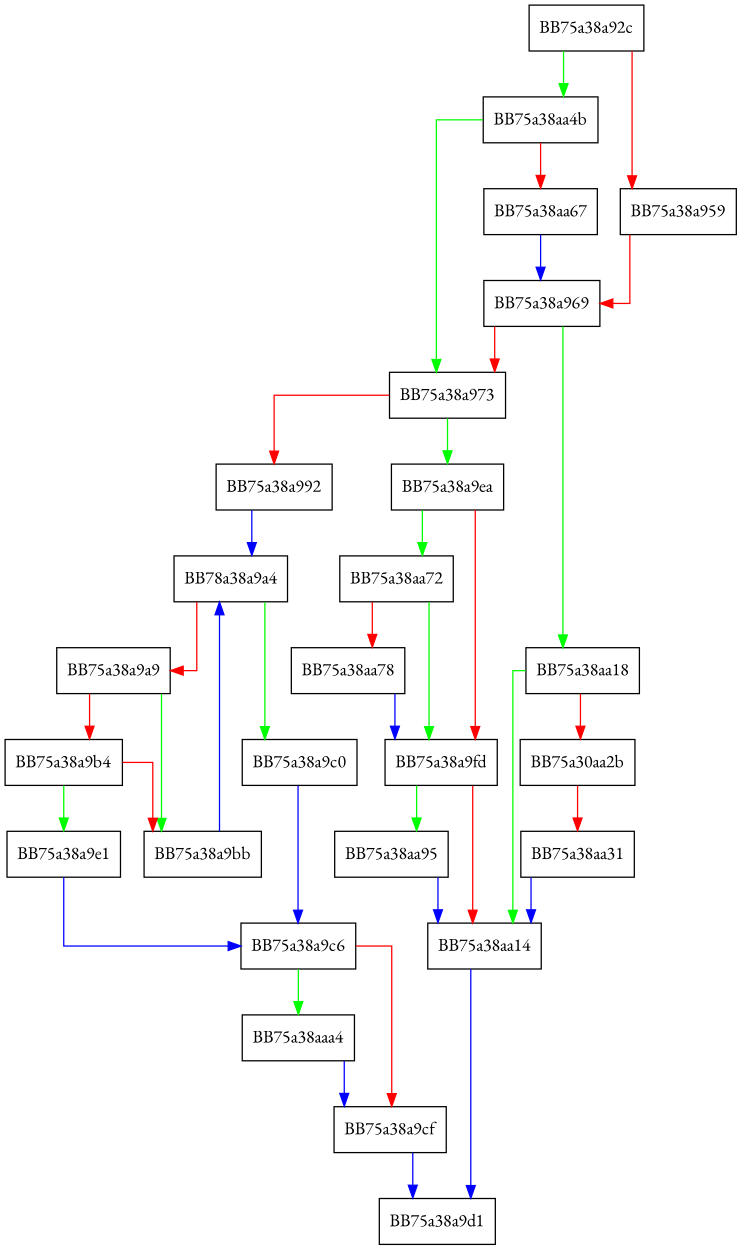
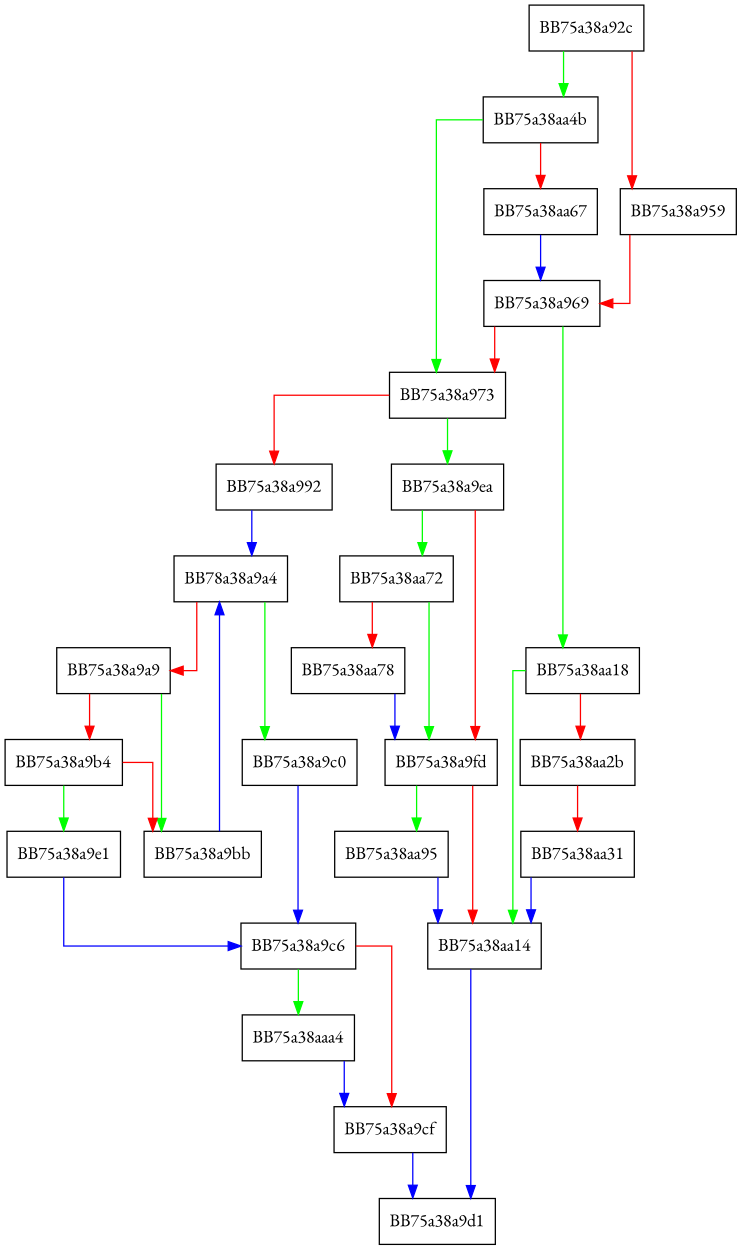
node "BB75a30aa2b": label "BB75a30aa2b" -> "BB75a38aa2b"
